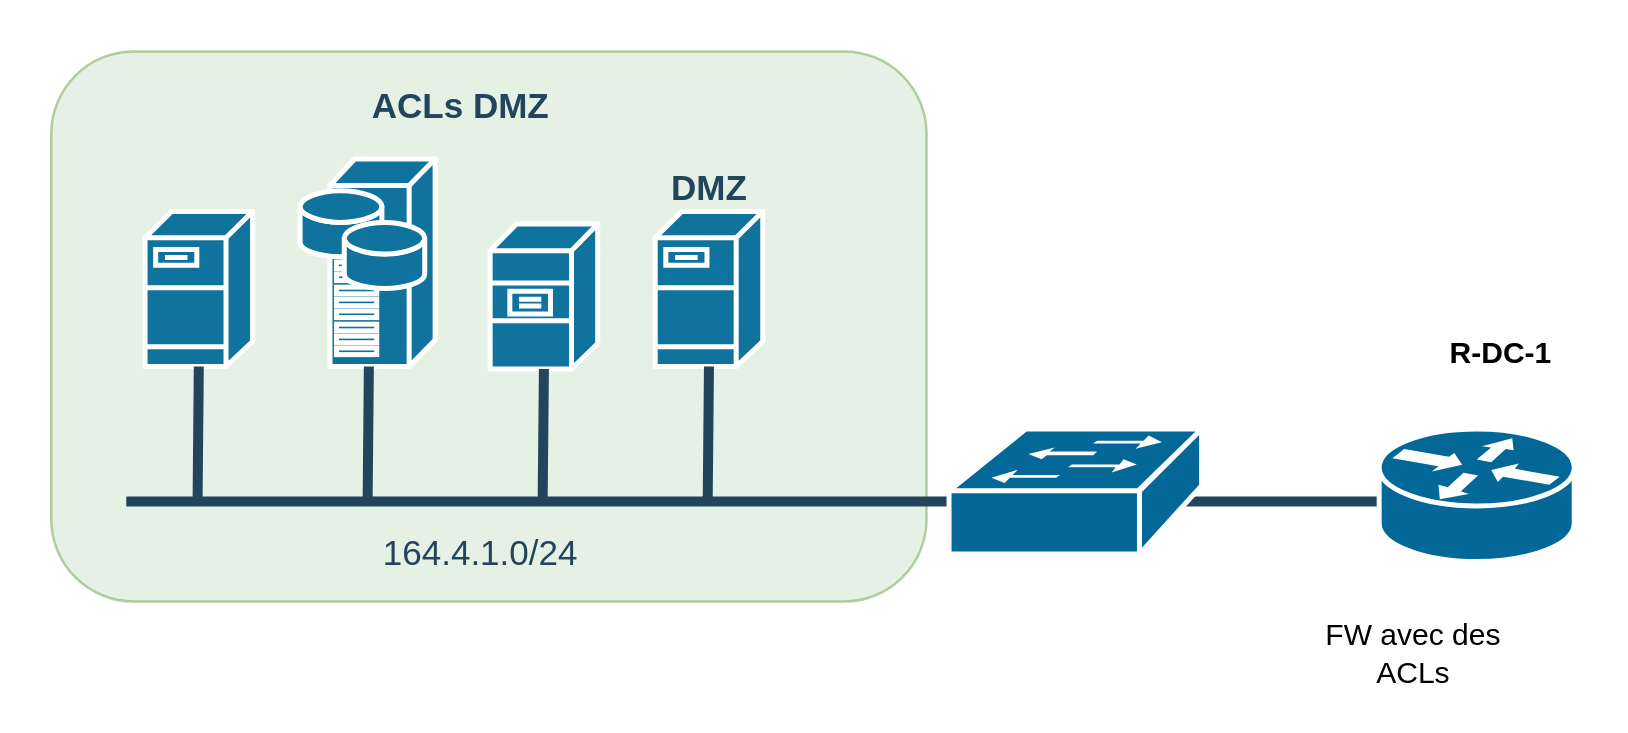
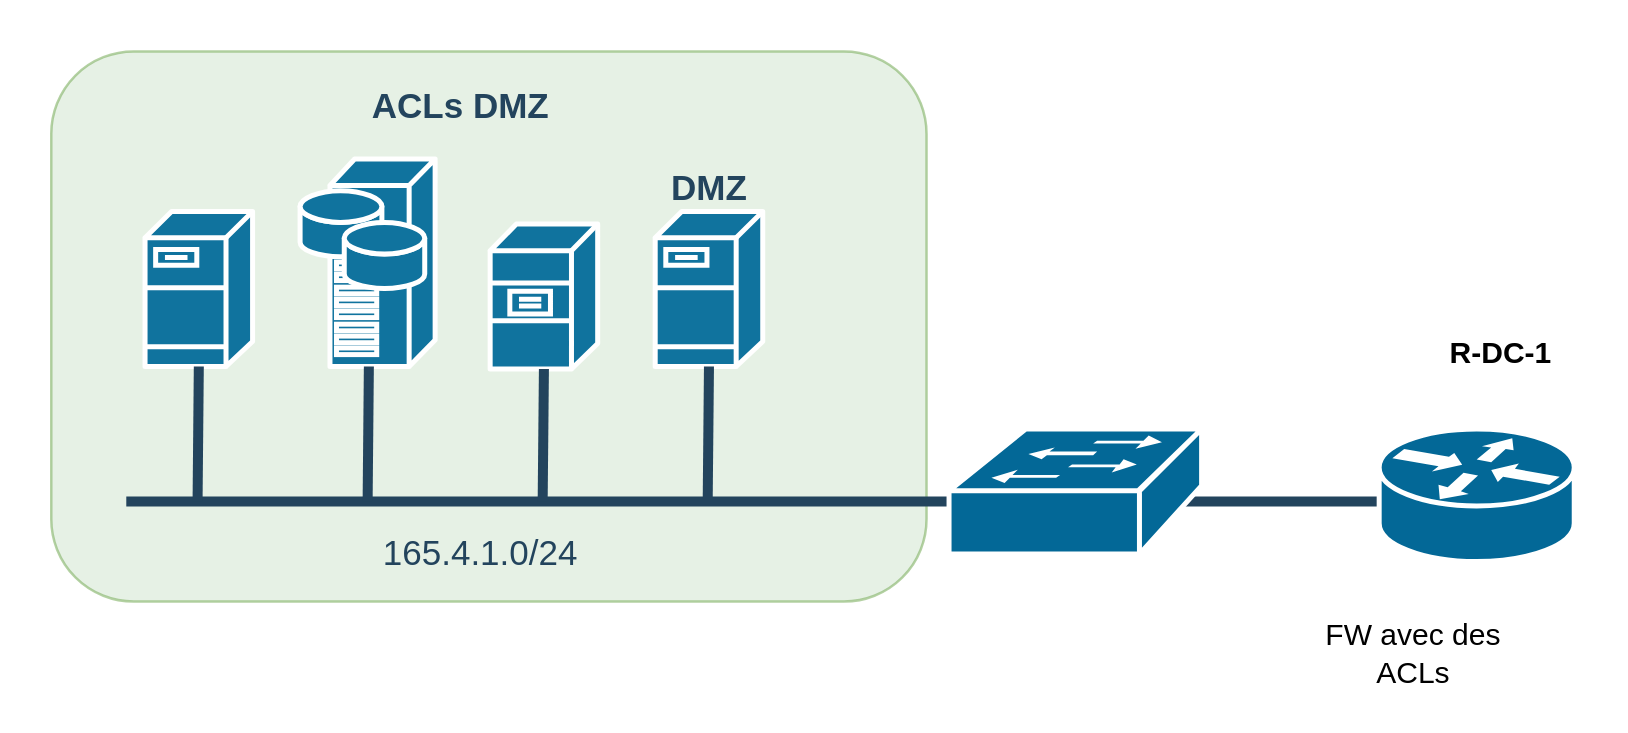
node "164.4.1.0/24": label "164.4.1.0/24" -> "165.4.1.0/24"
